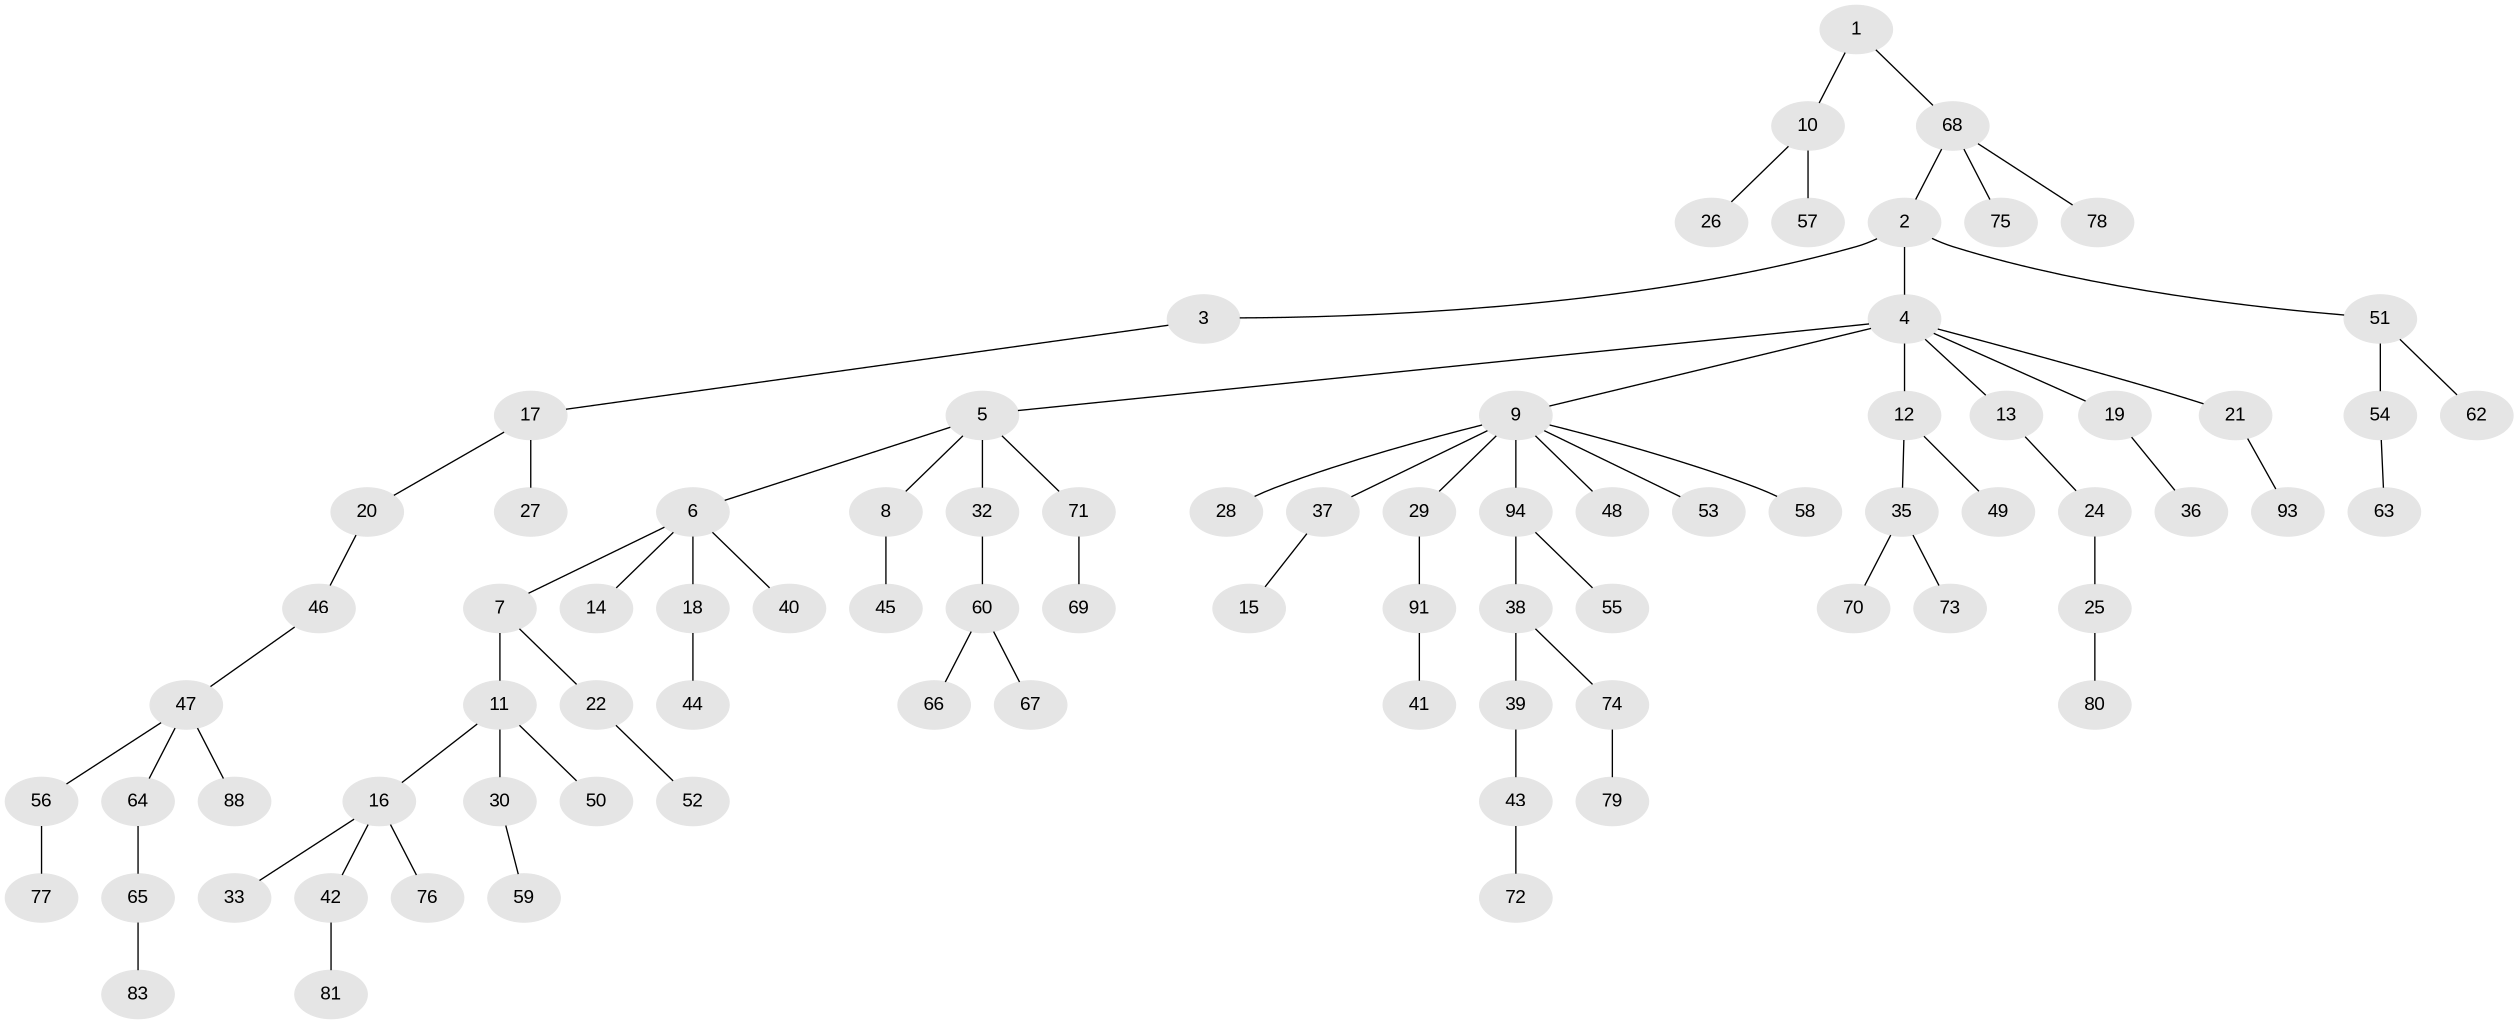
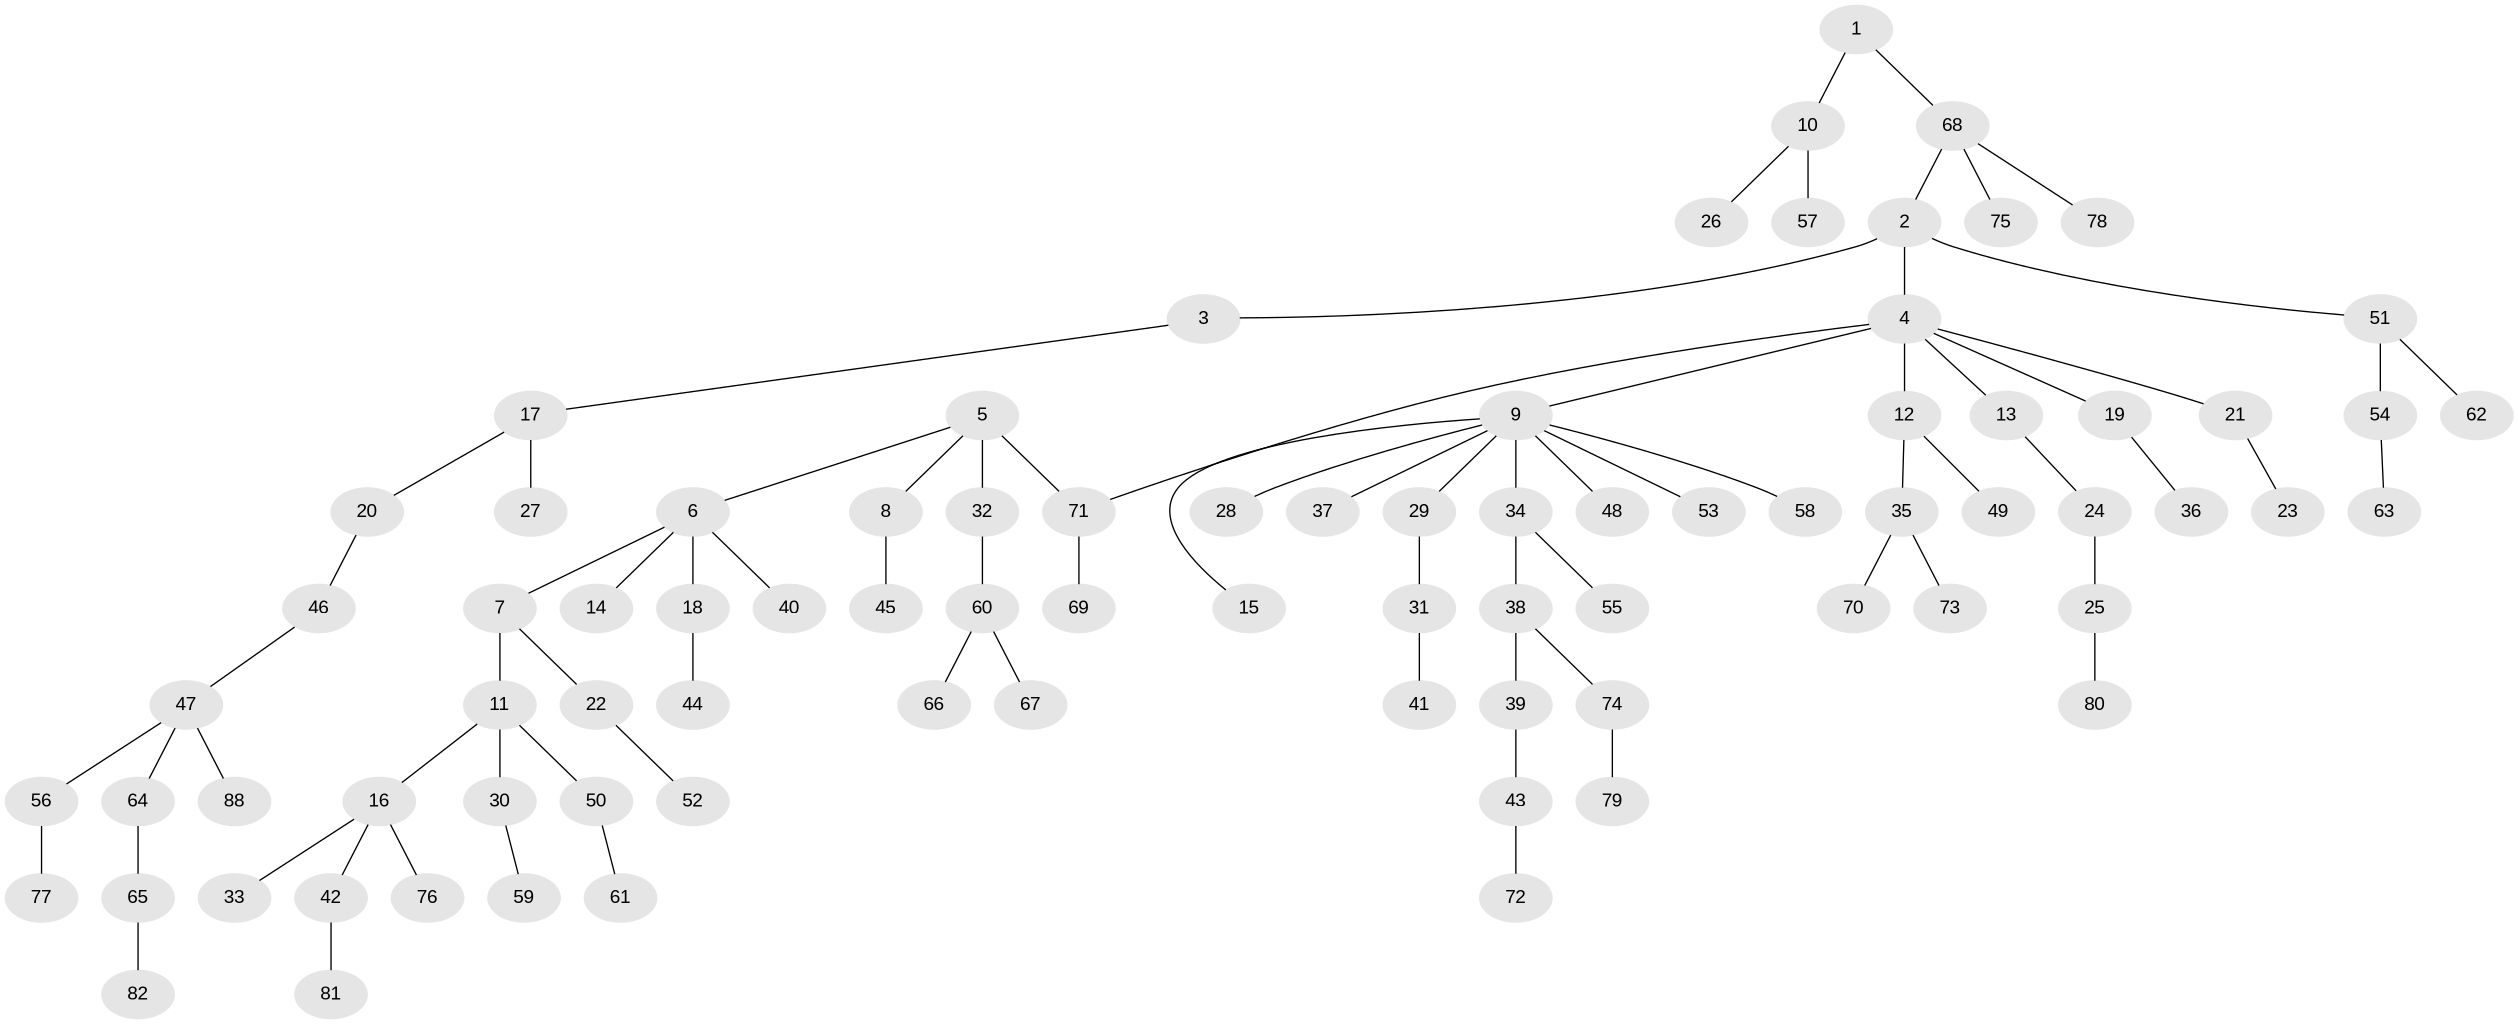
edge "4" -- "5": now "4" -- "71"
node "94": label "94" -> "34"
node "93": label "93" -> "23"
edge "37" -- "15": now "9" -- "15"
node "91": label "91" -> "31"
node "61": added
node "83": label "83" -> "82"
